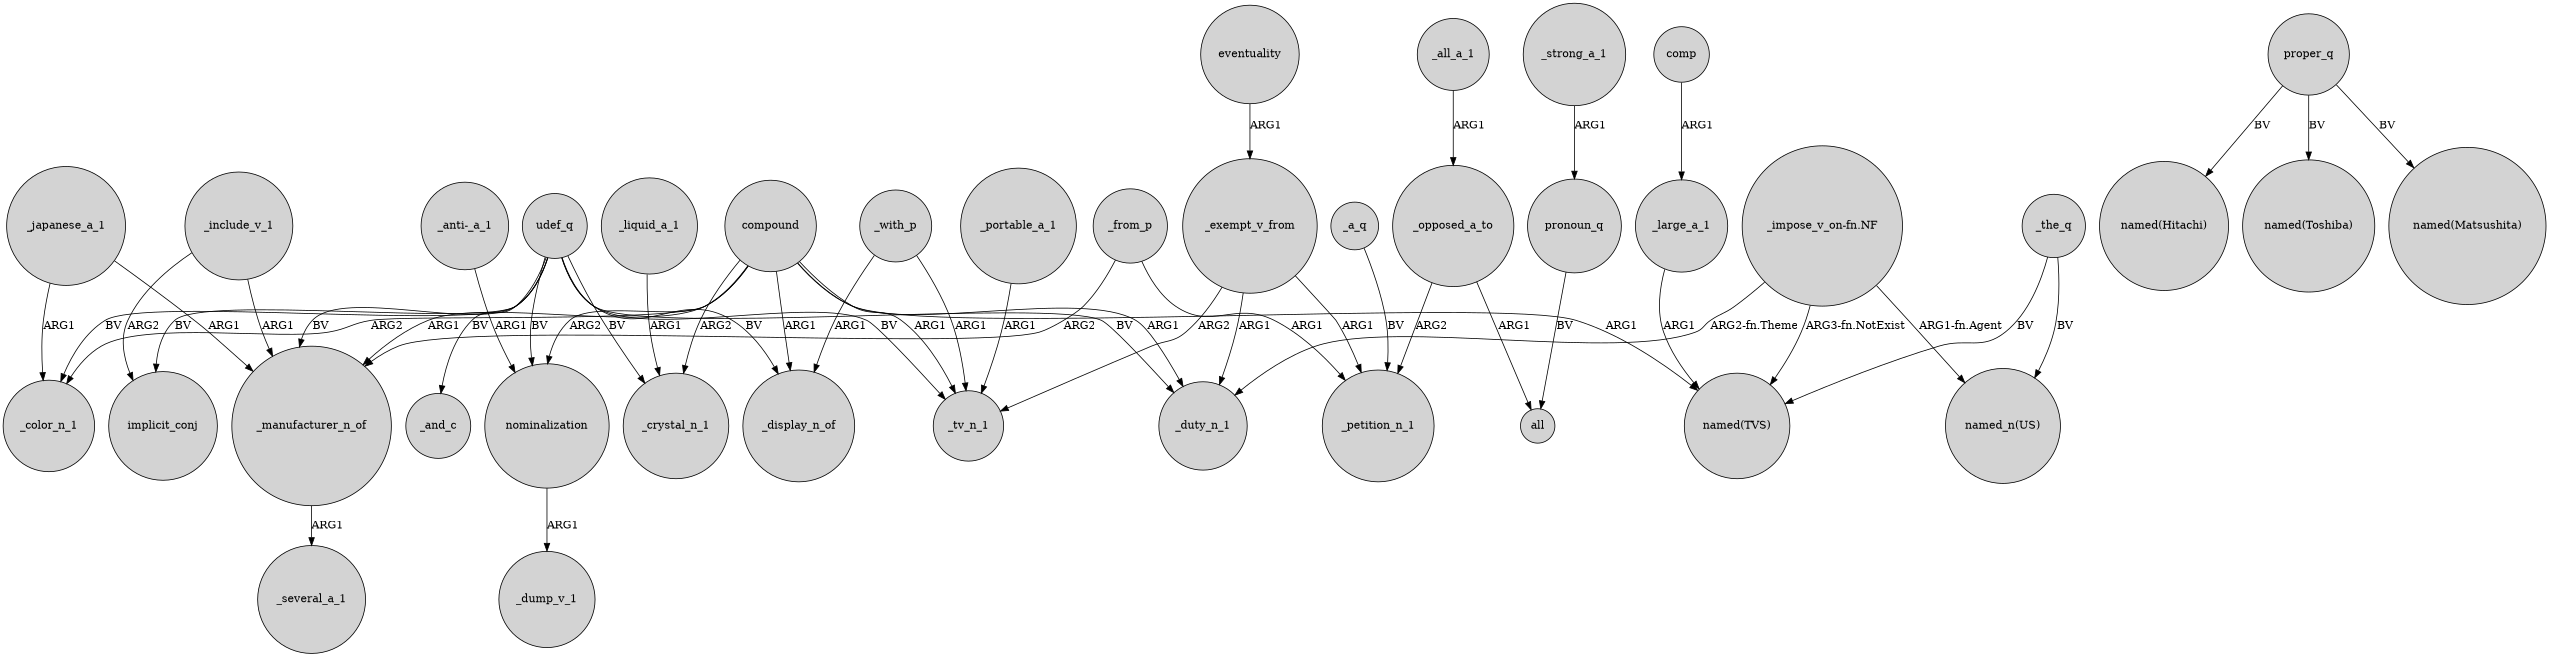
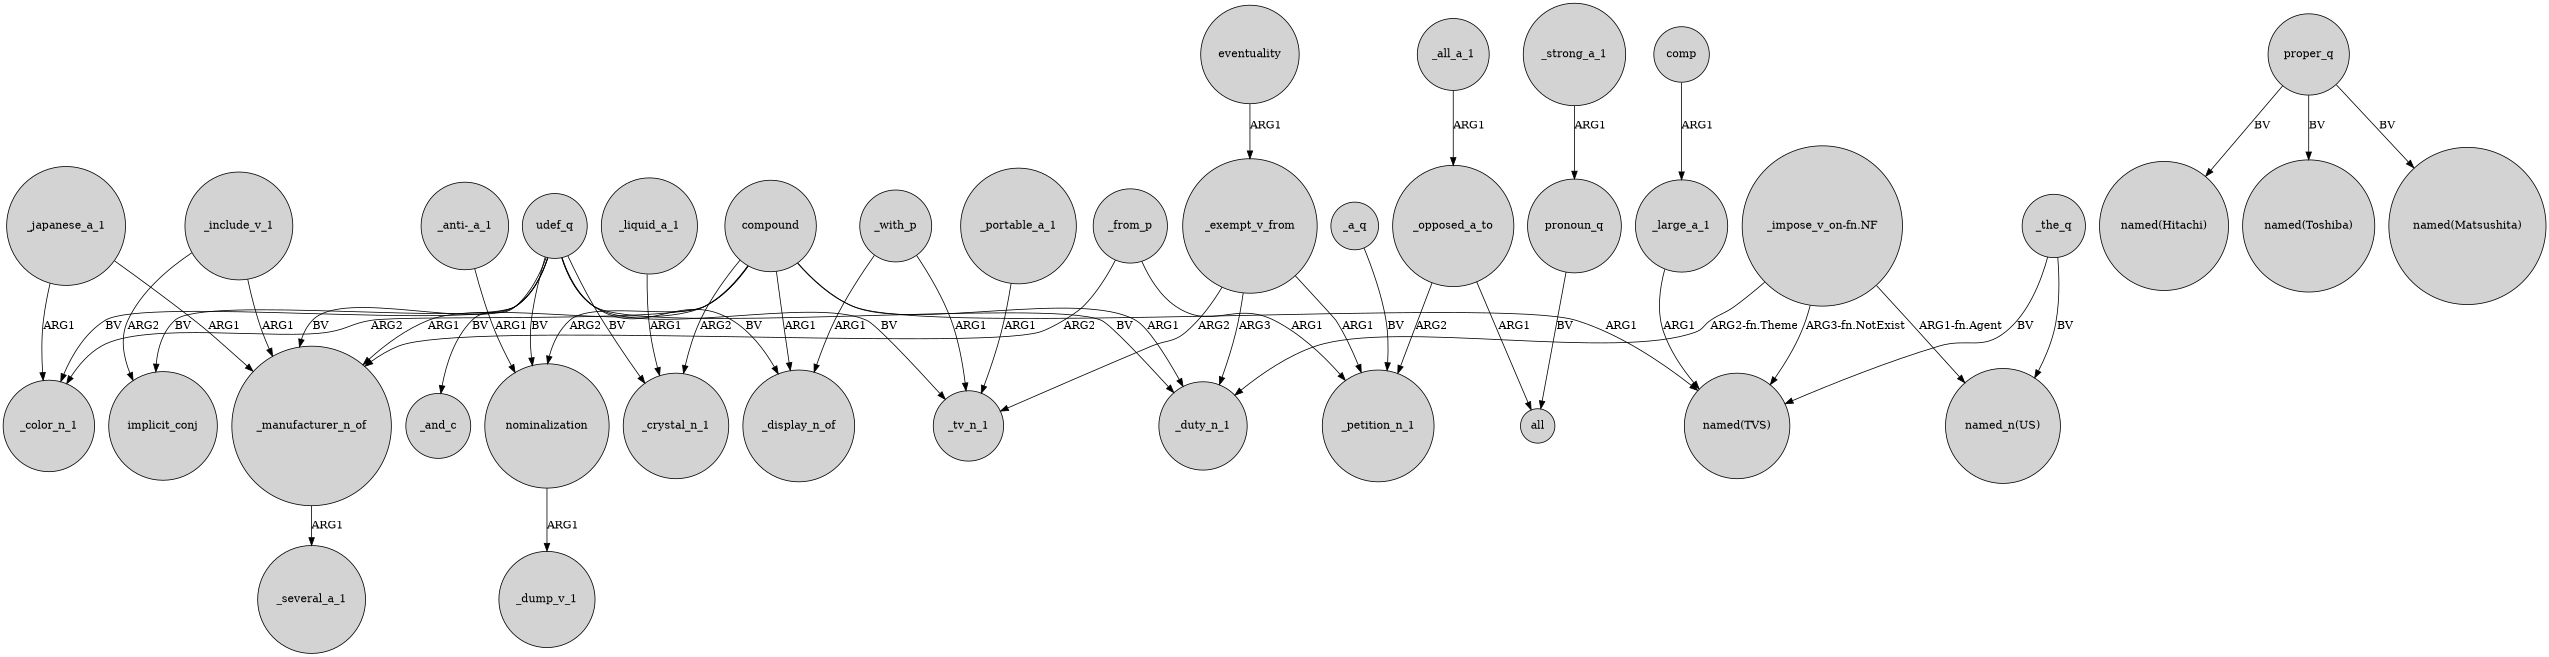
edge "compound" -> "_tv_n_1": removed, label "ARG1"
edge "_exempt_v_from" -> "_duty_n_1": label "ARG1" -> "ARG3"
